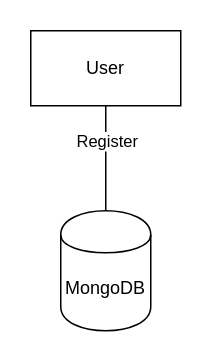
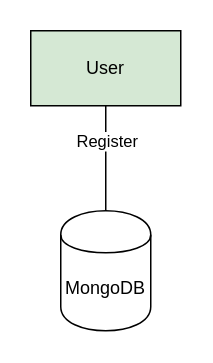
node "User": fillcolor #ffffff -> #d5e8d4
